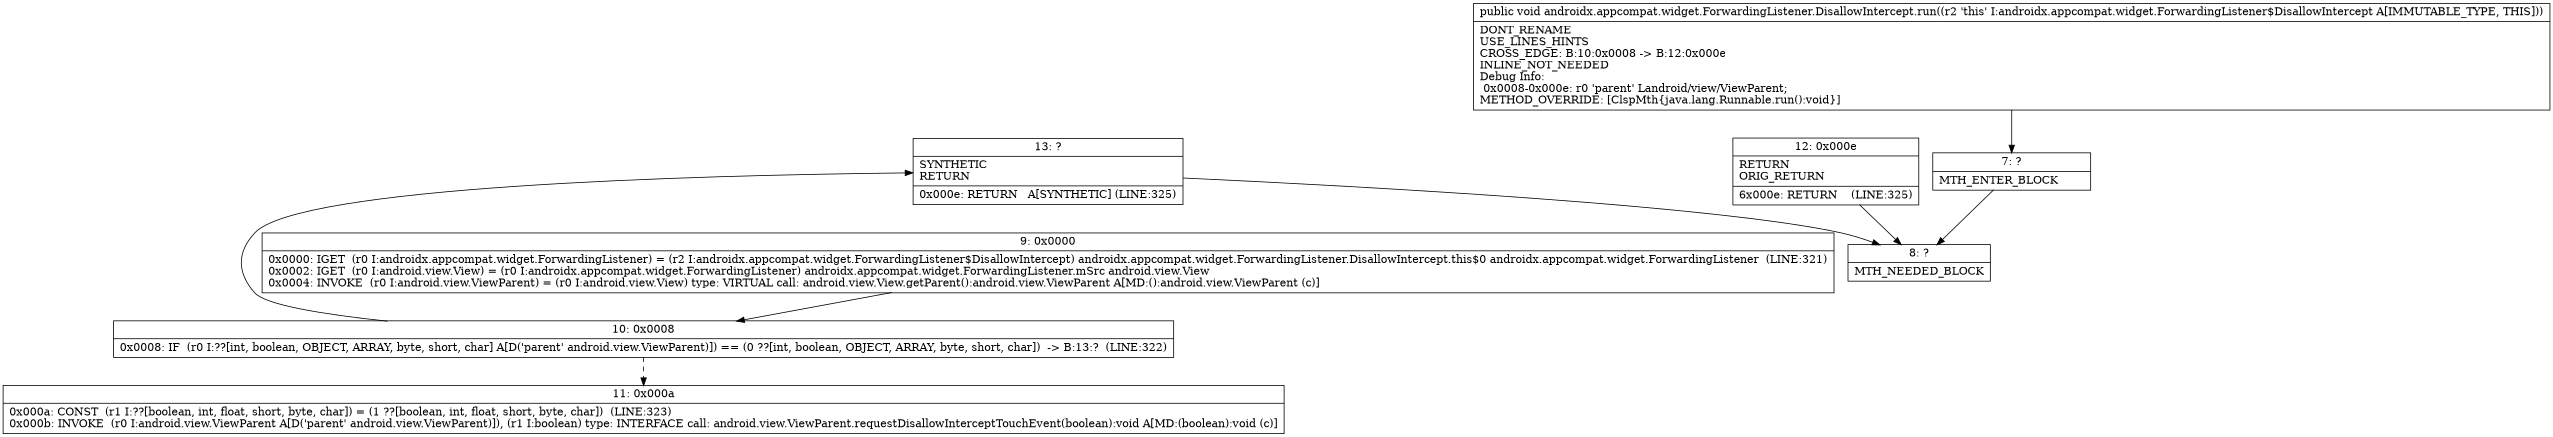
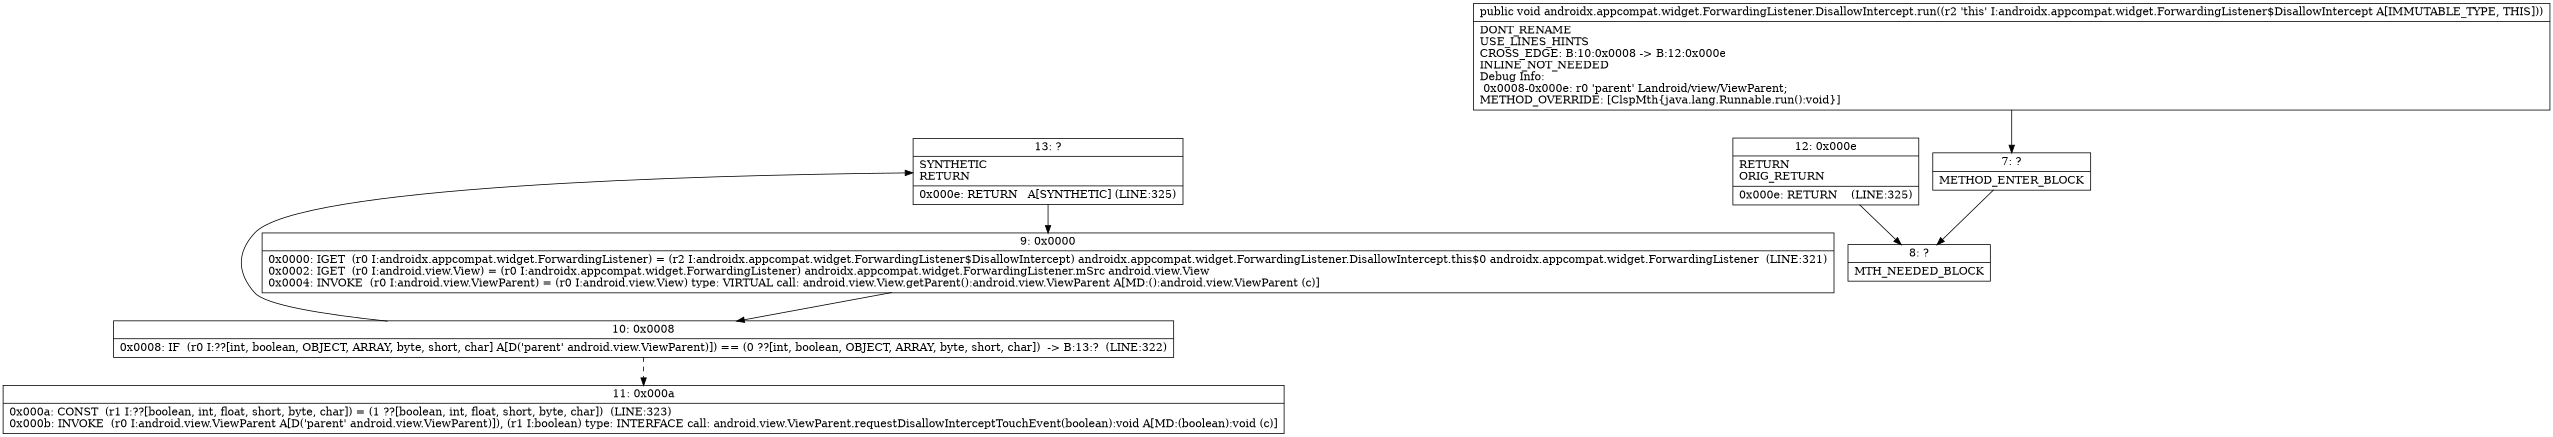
node "7: ?": text "MTH_ENTER_BLOCK" -> "METHOD_ENTER_BLOCK"
node "12: 0x000e": text "6x000e: RETURN    (LINE:325)" -> "0x000e: RETURN    (LINE:325)"
edge "13: ?" -> "8: ?": now "13: ?" -> "9: 0x0000"
